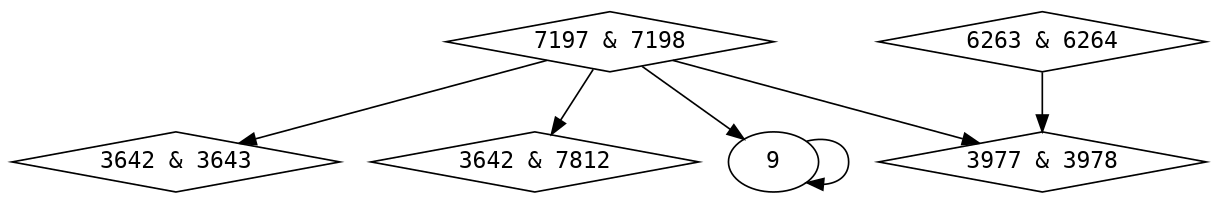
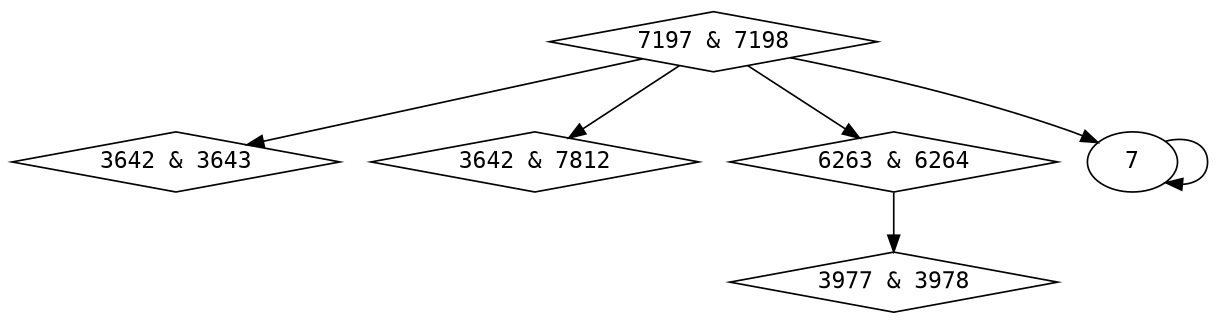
edge "7197 & 7198" -> "3977 & 3978": now "7197 & 7198" -> "6263 & 6264"
node "9": label "9" -> "7"
